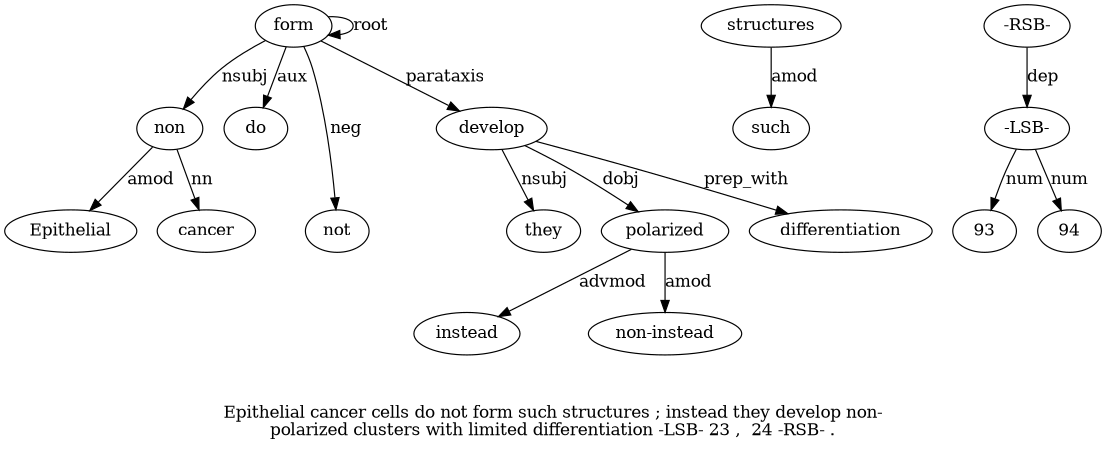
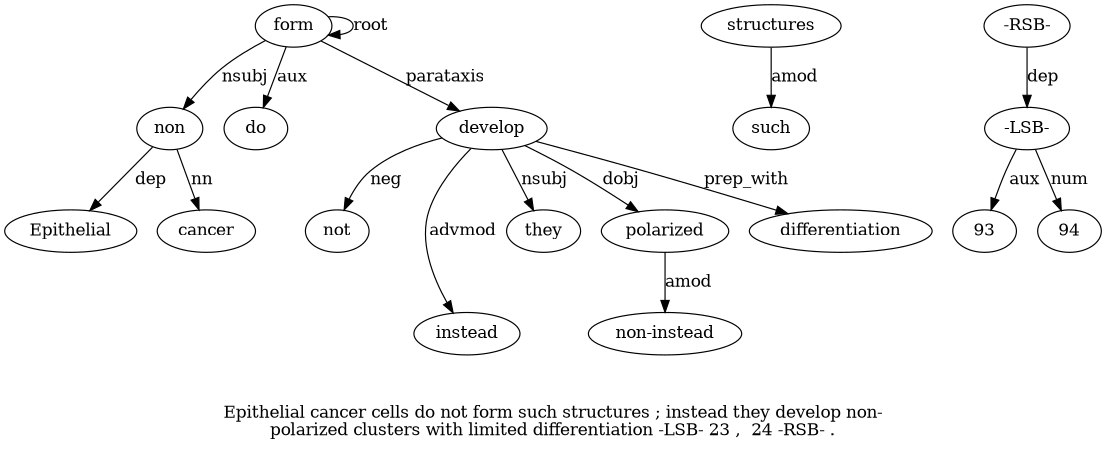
edge "form" -> "not": now "develop" -> "not"
edge "non" -> "Epithelial": label "amod" -> "dep"
edge "-LSB-" -> "93": label "num" -> "aux"
edge "polarized" -> "instead": now "develop" -> "instead"
